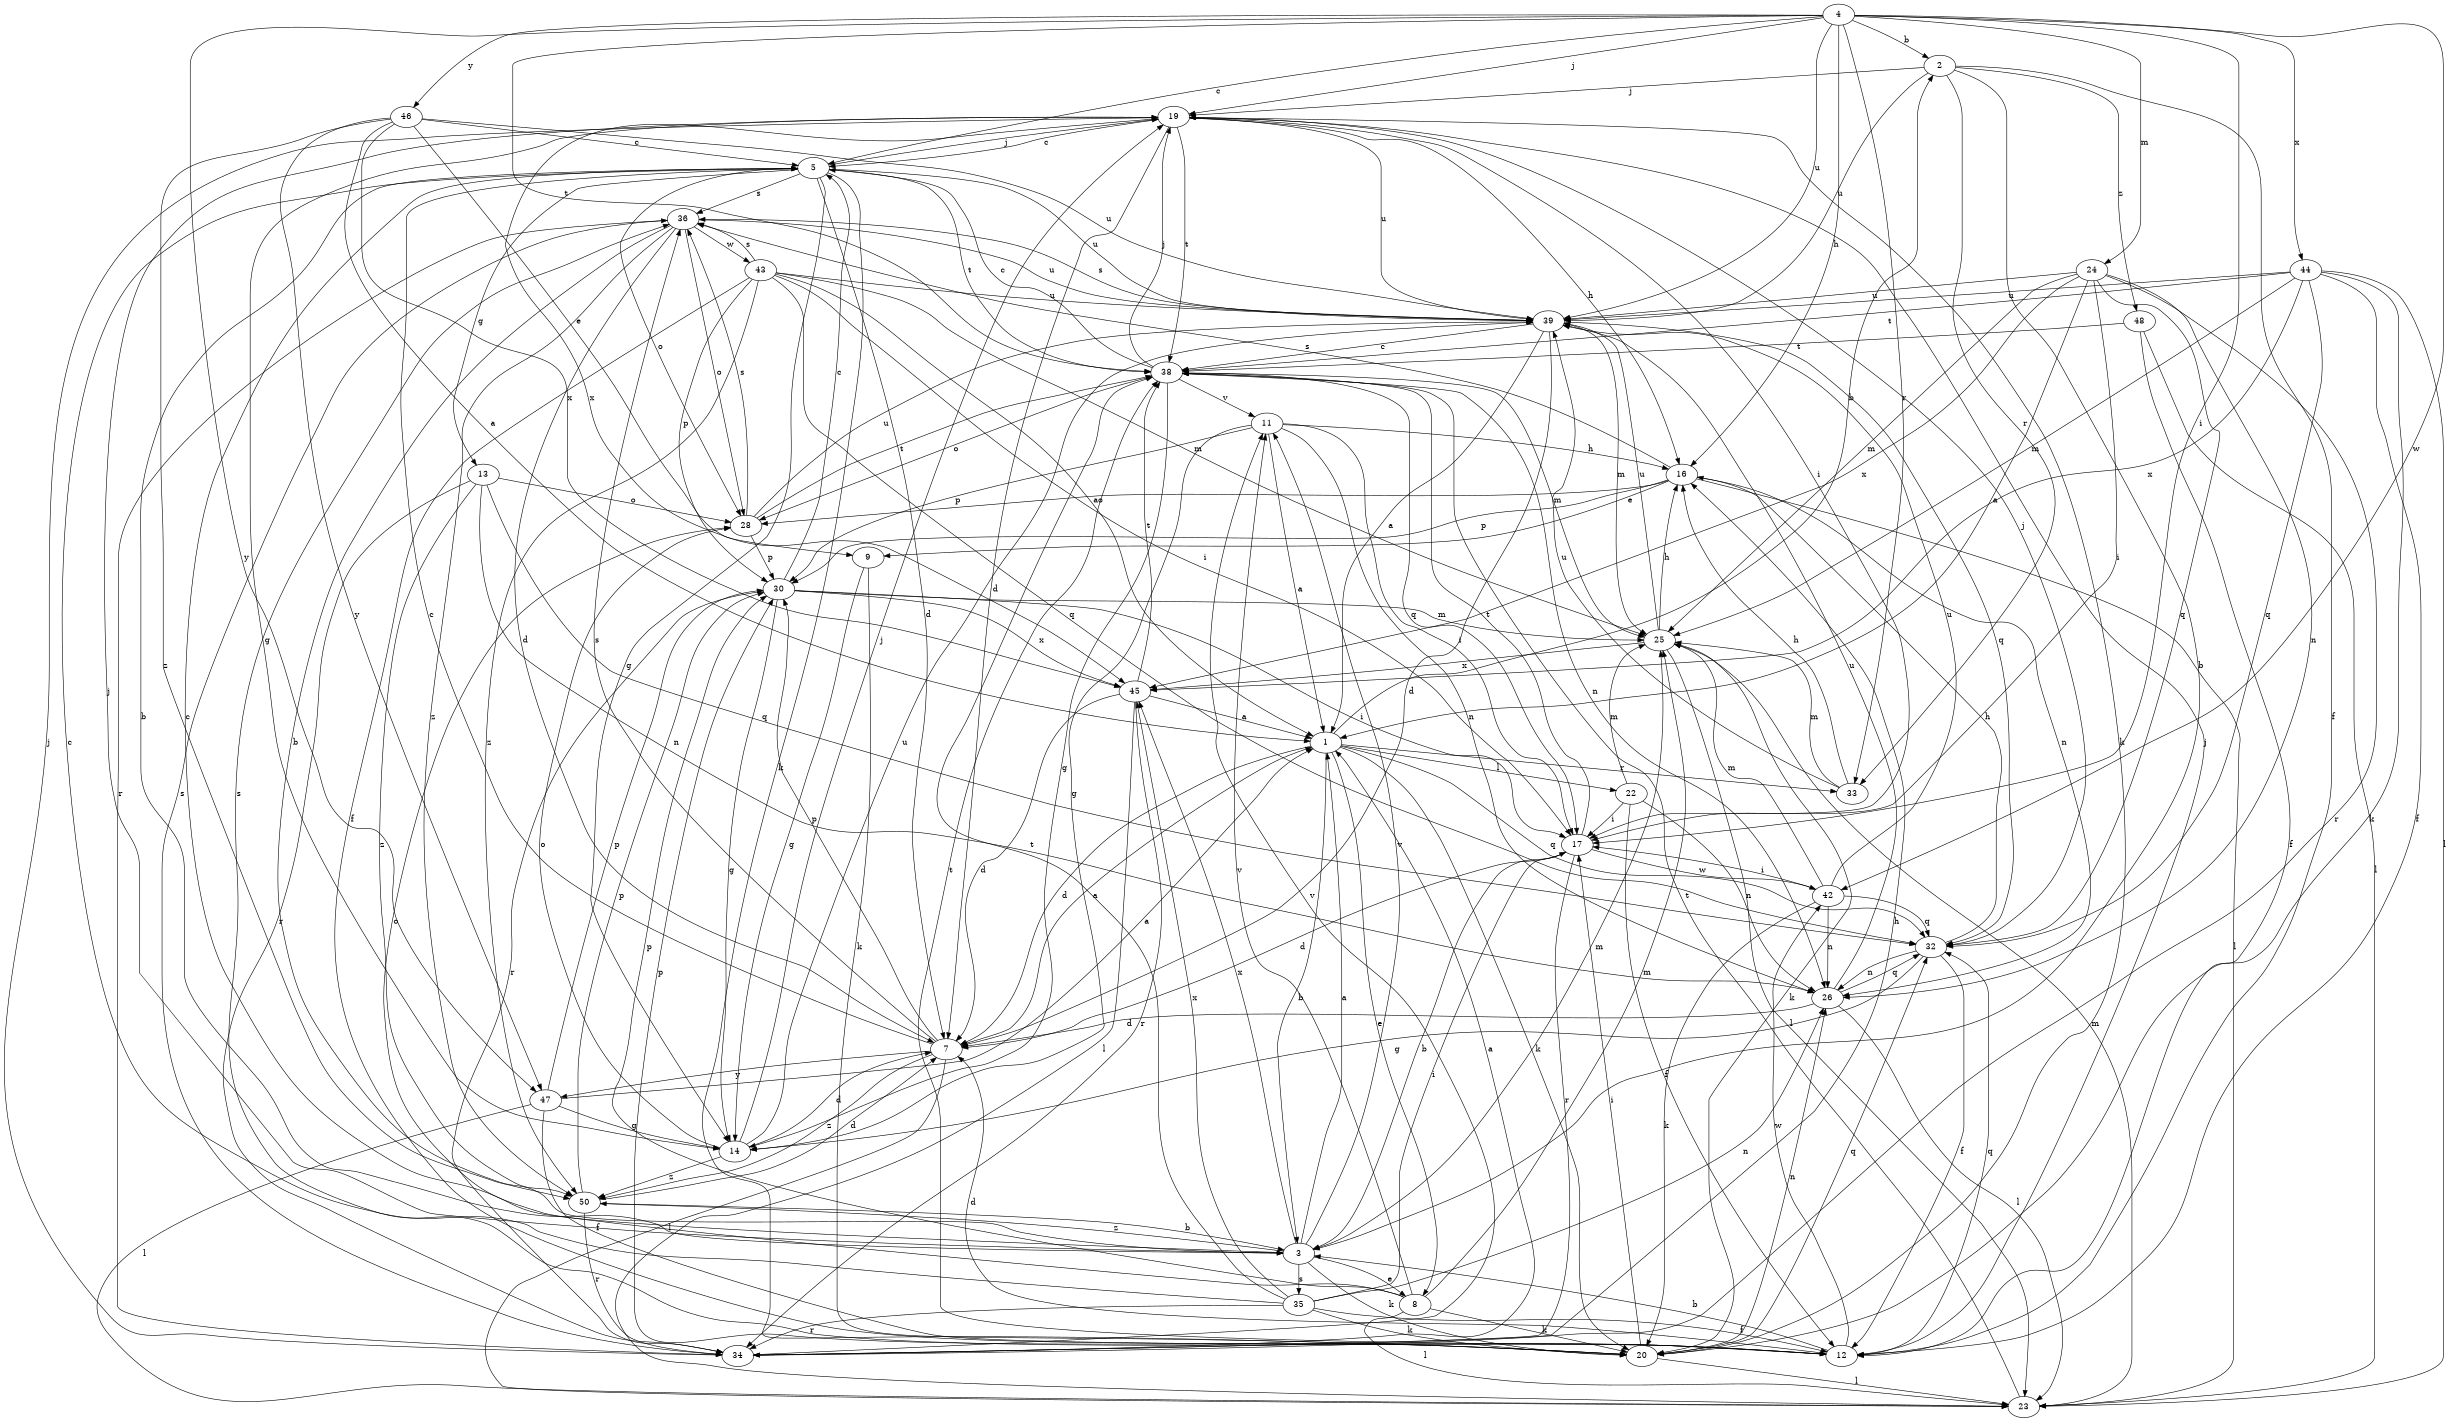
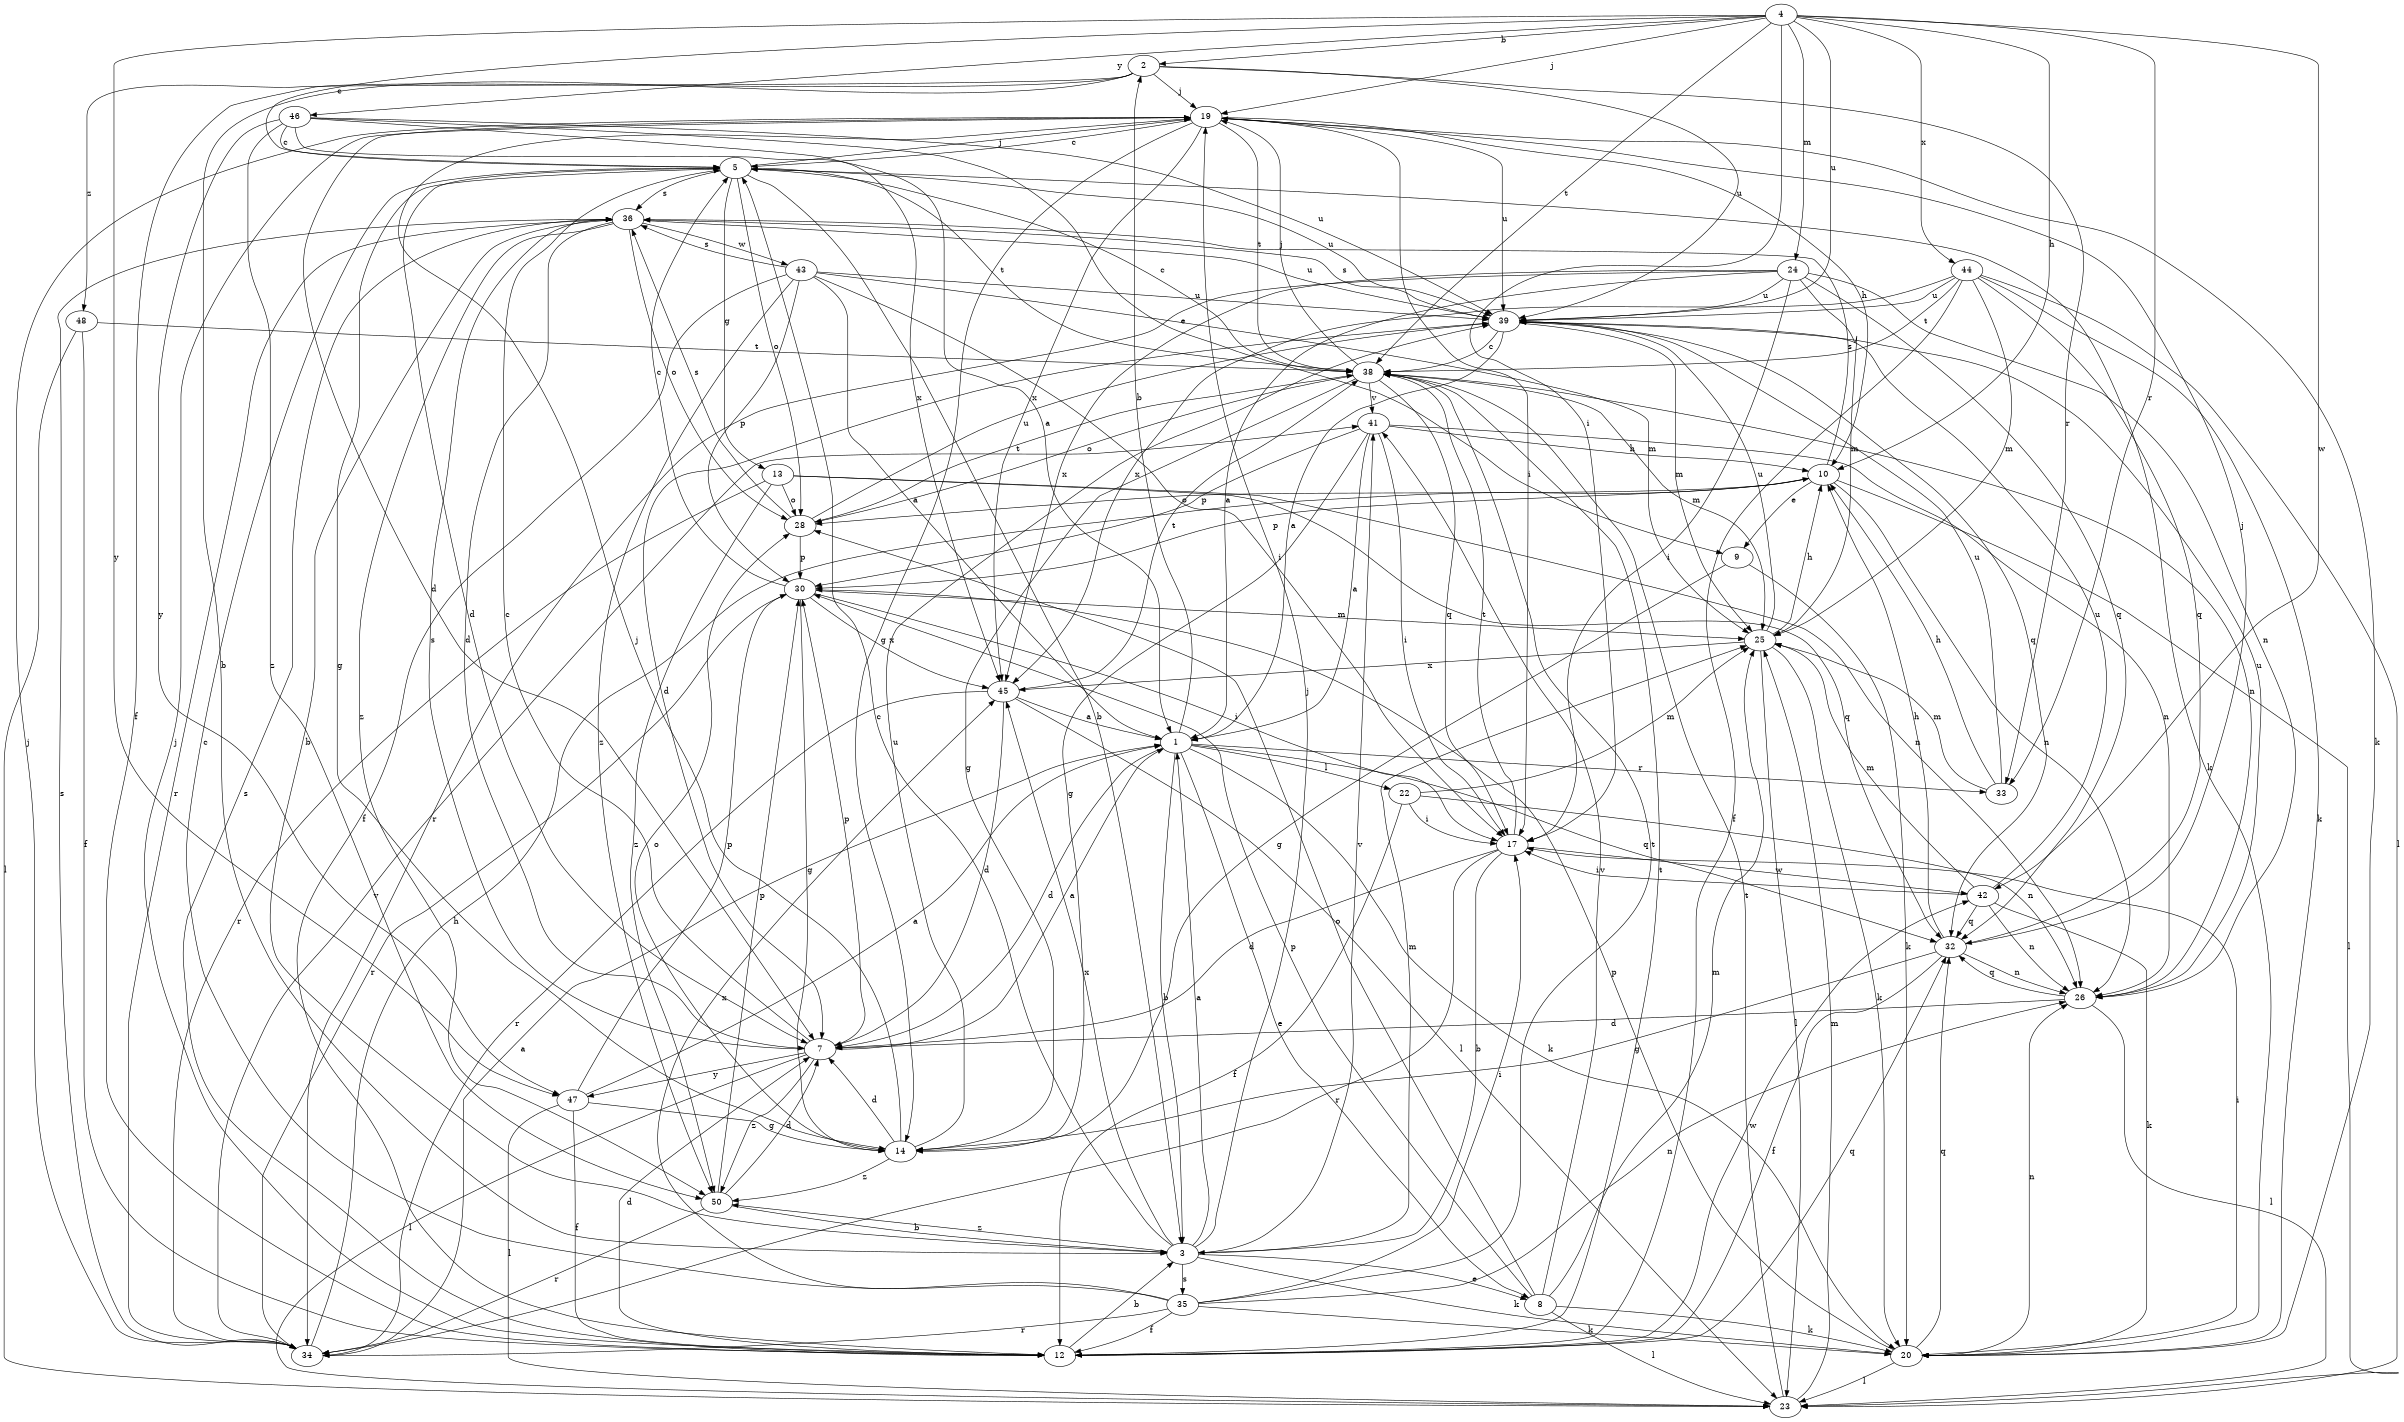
node "11": label "11" -> "41"
node "16": label "16" -> "10"
edge "43" -> "32": removed, label "q"
